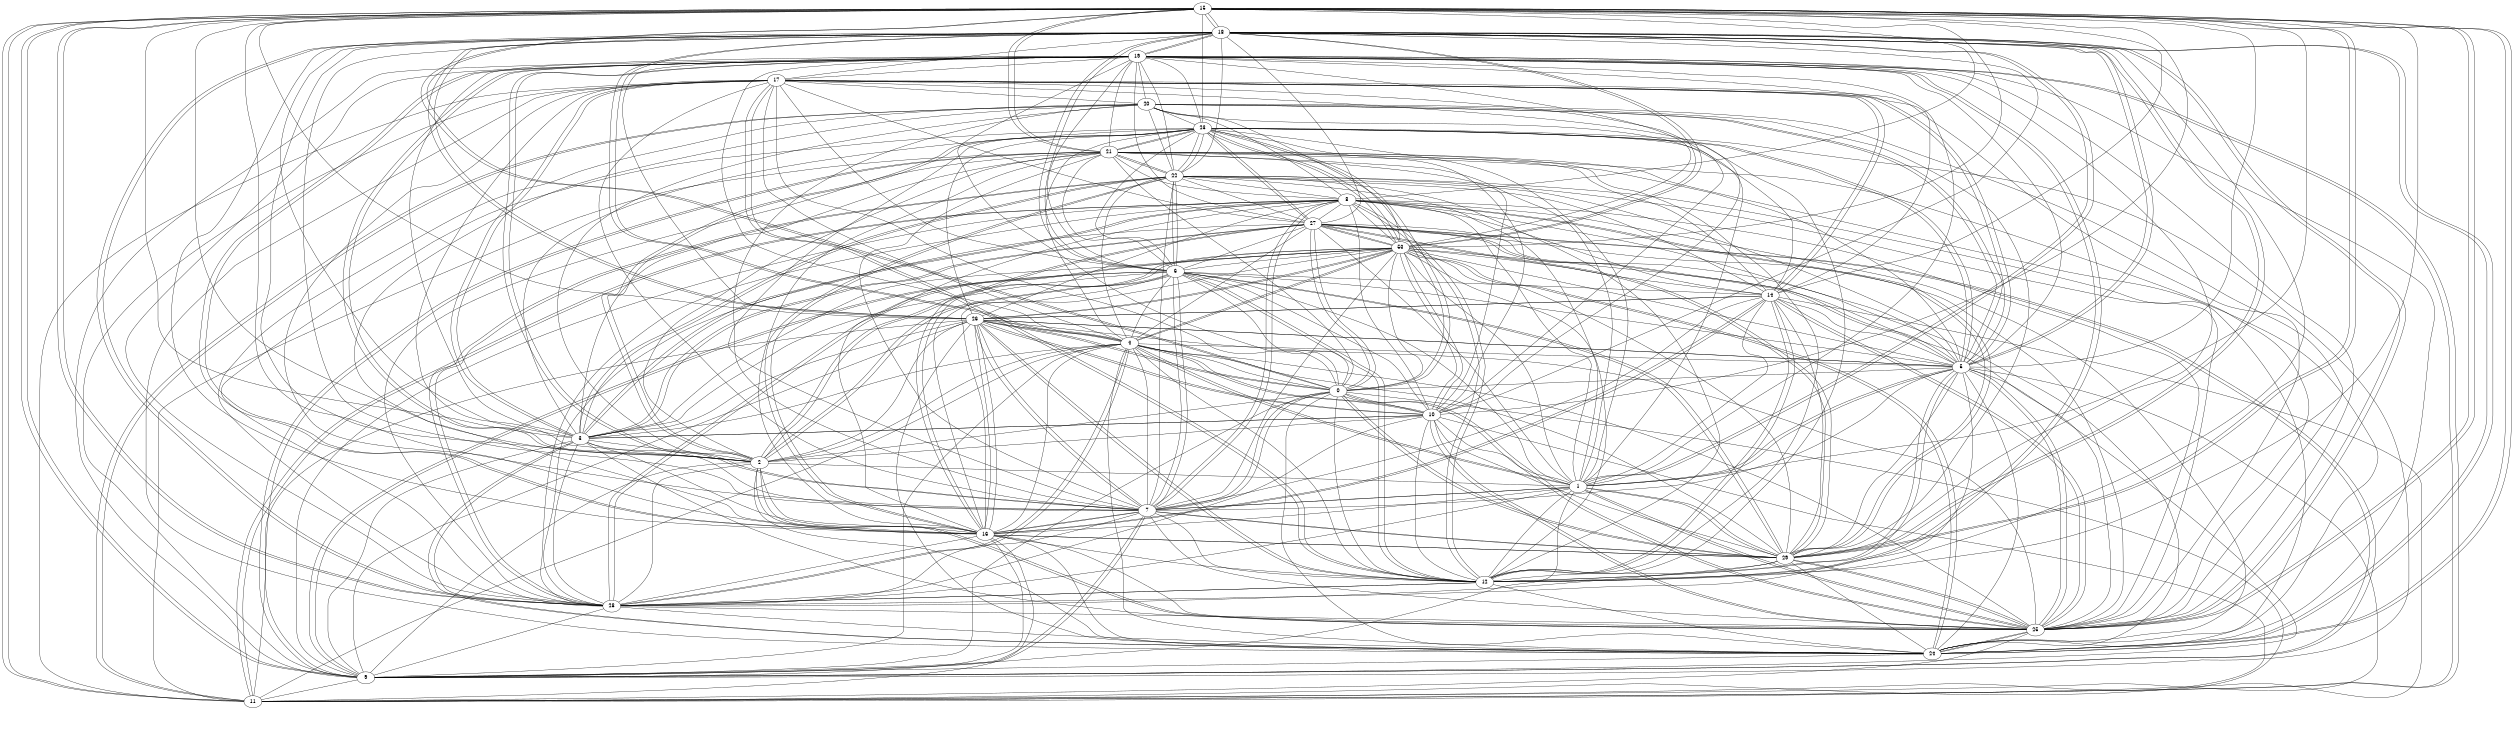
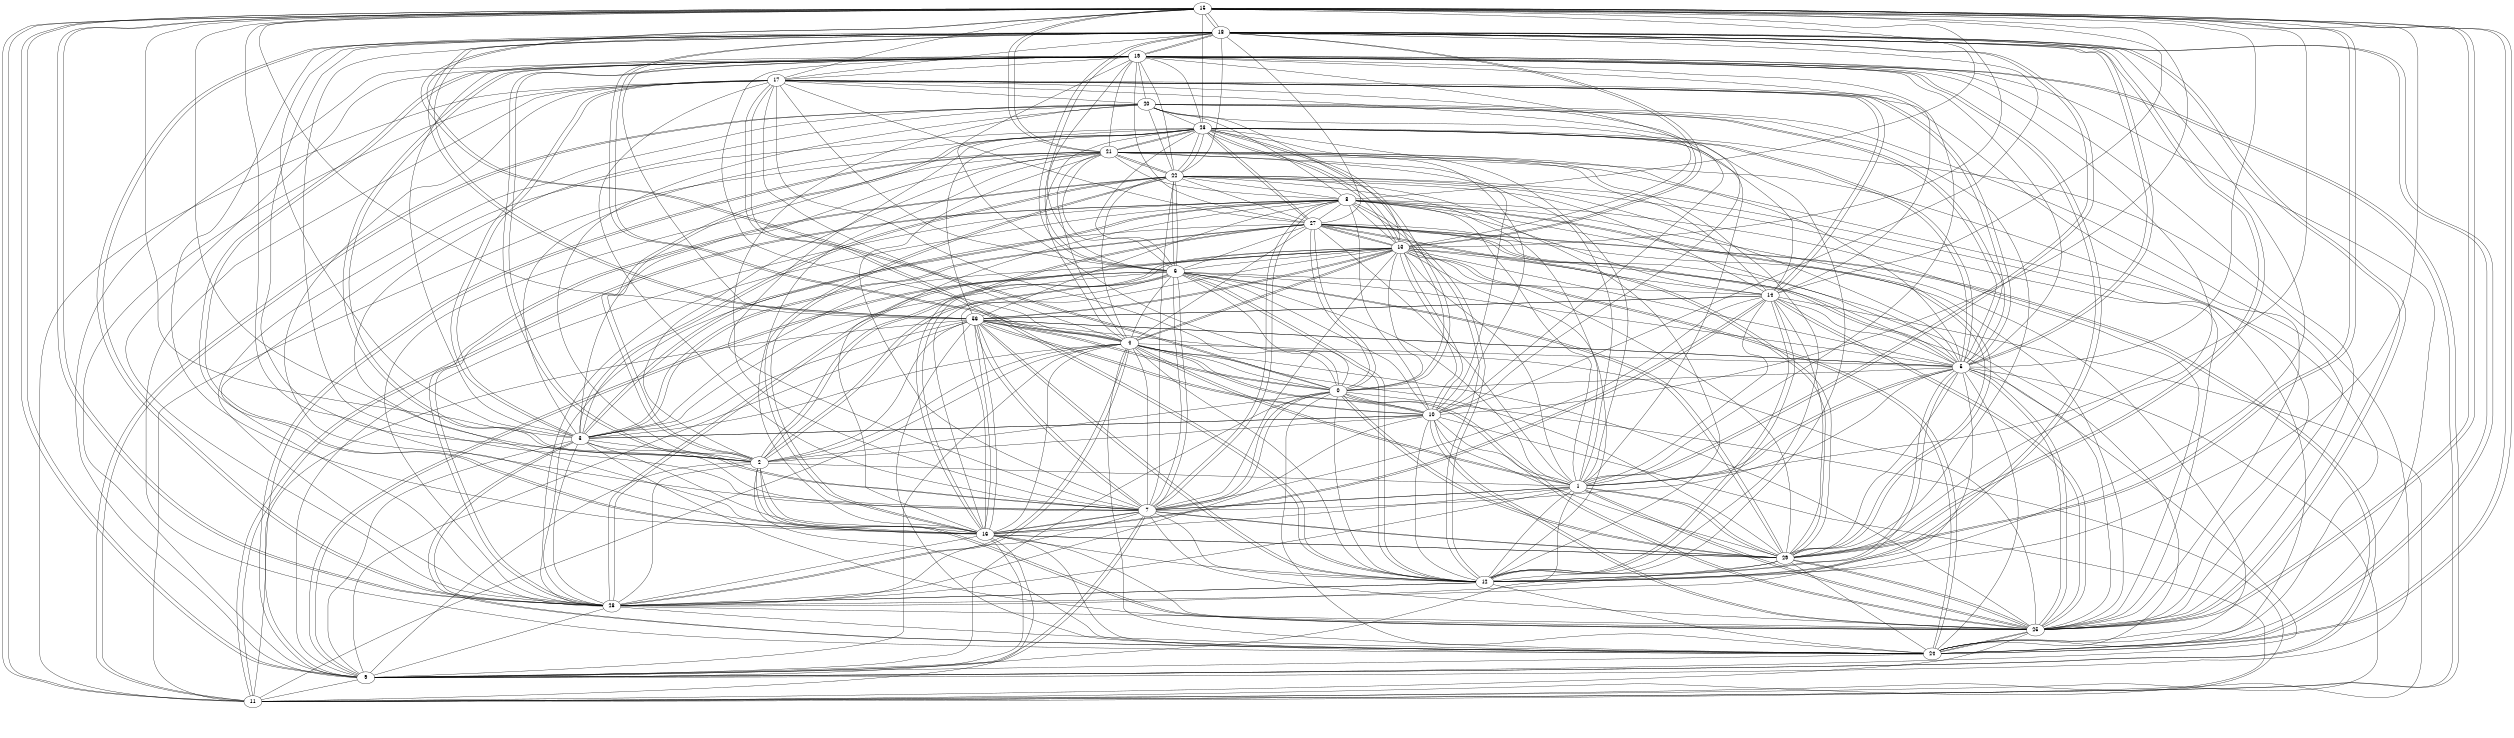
node "53": label "53" -> "13"
edge "21" -- "0": now "21" -- "4"
edge "17" -- "2": now "17" -- "15"
node "26": label "26" -> "56"
